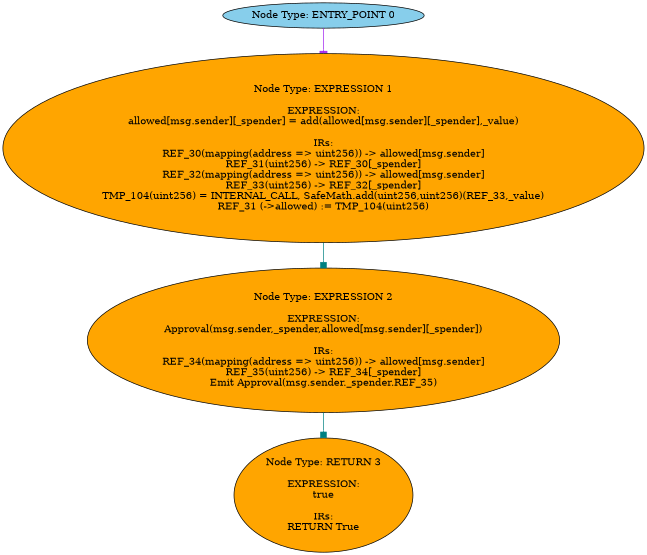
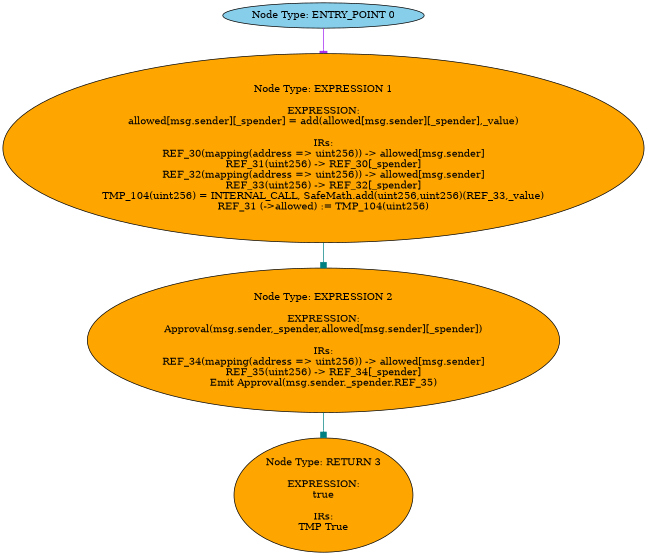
node "Node Type: RETURN 3 EXPRESSION: true IRs: RETURN True": label "Node Type: RETURN 3 EXPRESSION: true IRs: RETURN True" -> "Node Type: RETURN 3 EXPRESSION: true IRs: TMP True"
